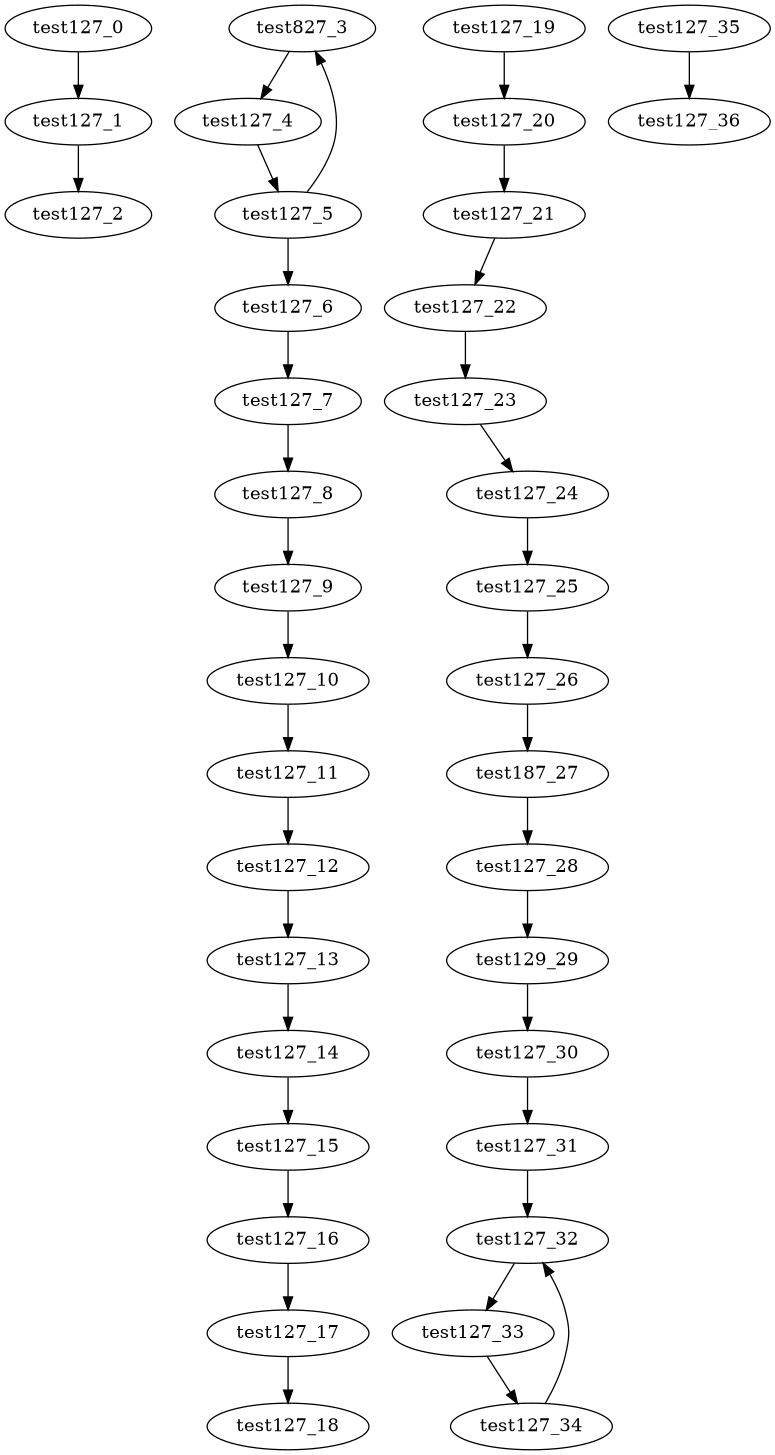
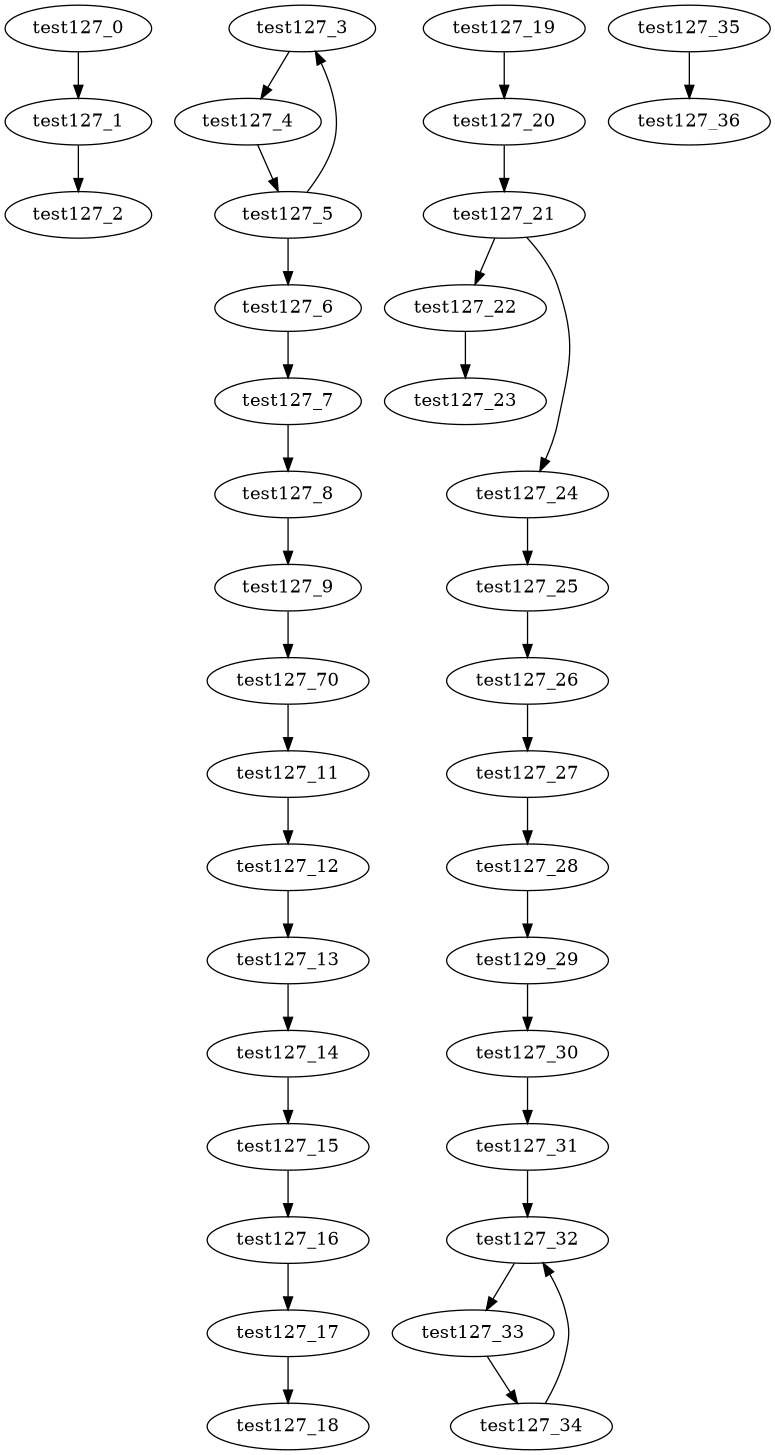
node "test827_3": label "test827_3" -> "test127_3"
edge "test127_23" -> "test127_24": now "test127_21" -> "test127_24"
node "test127_10": label "test127_10" -> "test127_70"
node "test187_27": label "test187_27" -> "test127_27"
